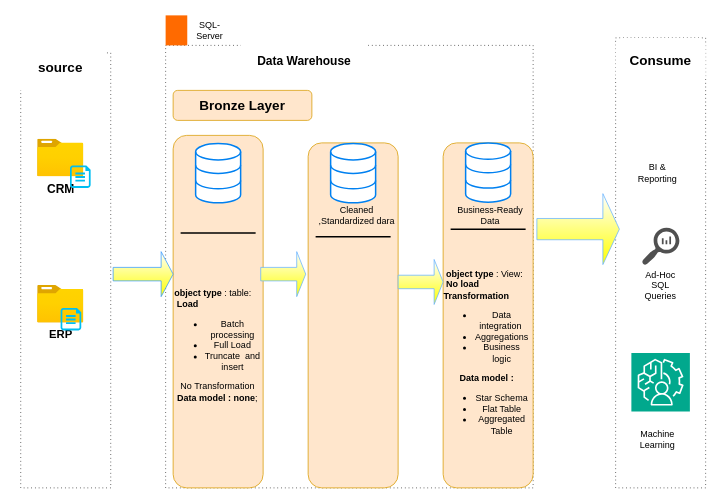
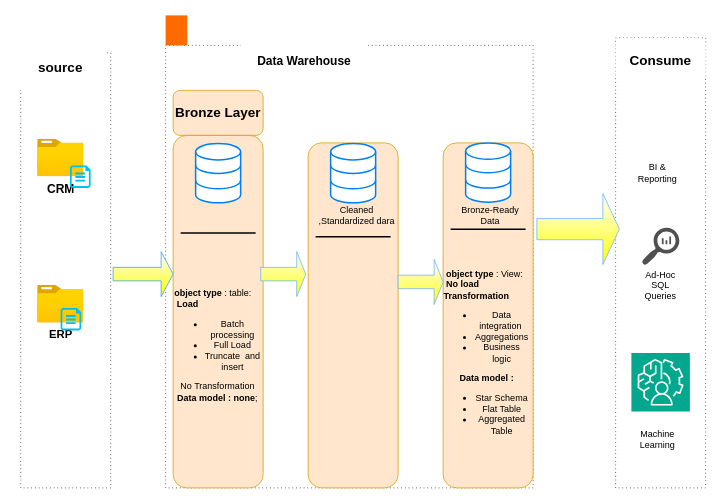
node "SQL-Server": removed
node "Bronze Layer": size 139x30 -> 90x45
node "Business-Ready Data": label "Business-Ready Data" -> "Bronze-Ready Data"
